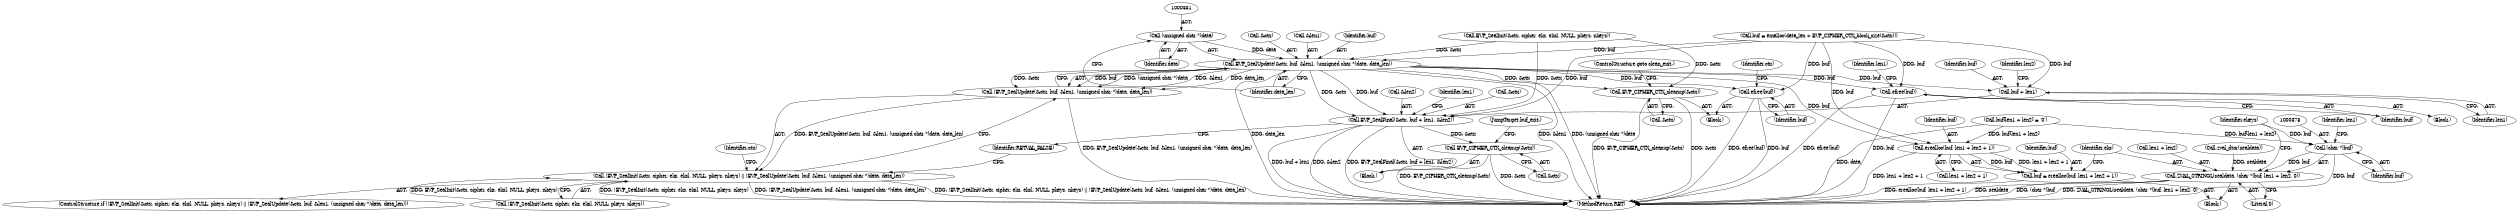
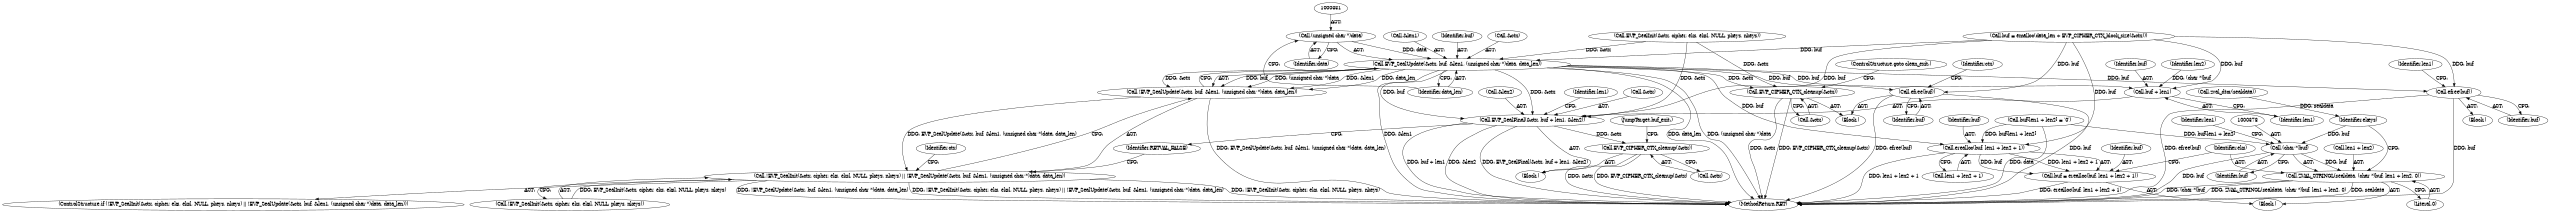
edge "(Call,(unsigned char *)data)" -> "(Identifier,data)": label "AST: " -> "CFG: "
edge "(Identifier,len2)" -> "(Call,buf + len1)": label "CFG: " -> "DDG: (char *)buf"
edge "(Call,zval_dtor(sealdata))" -> "(Call,ZVAL_STRINGL(sealdata, (char *)buf, len1 + len2, 0))": now "(Call,zval_dtor(sealdata))" -> "(Identifier,ekeys)"
